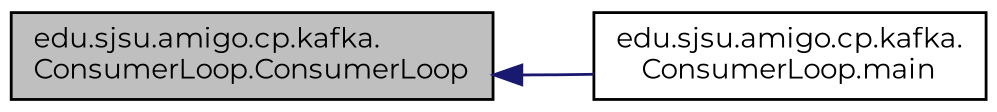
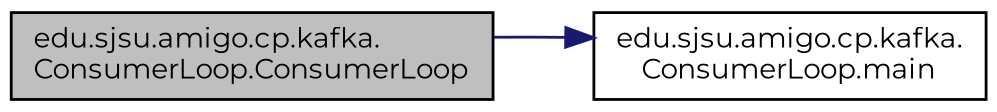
edge "edu.sjsu.amigo.cp.kafka. ConsumerLoop.main" -> "edu.sjsu.amigo.cp.kafka. ConsumerLoop.ConsumerLoop": reversed
